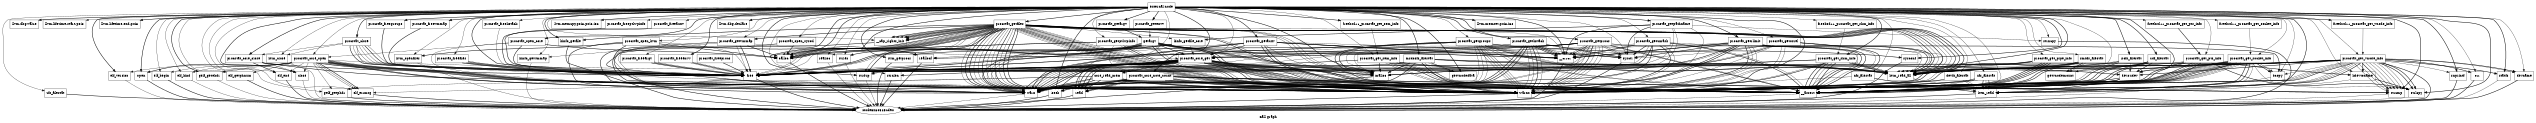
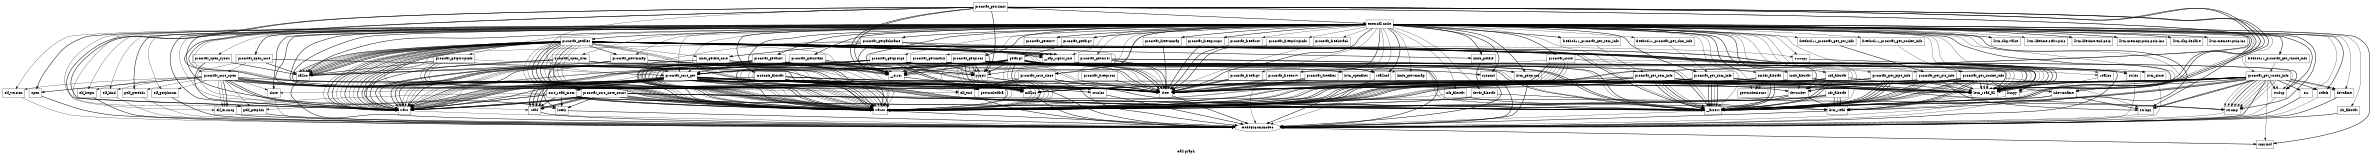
edge "external node" -> "elf_version": style bold -> solid
edge "external node" -> "procstat_getrlimit": reversed
edge "kdevtoname" -> "__assert": added
edge "snprintf" -> "Node5x80525cd90": reversed
